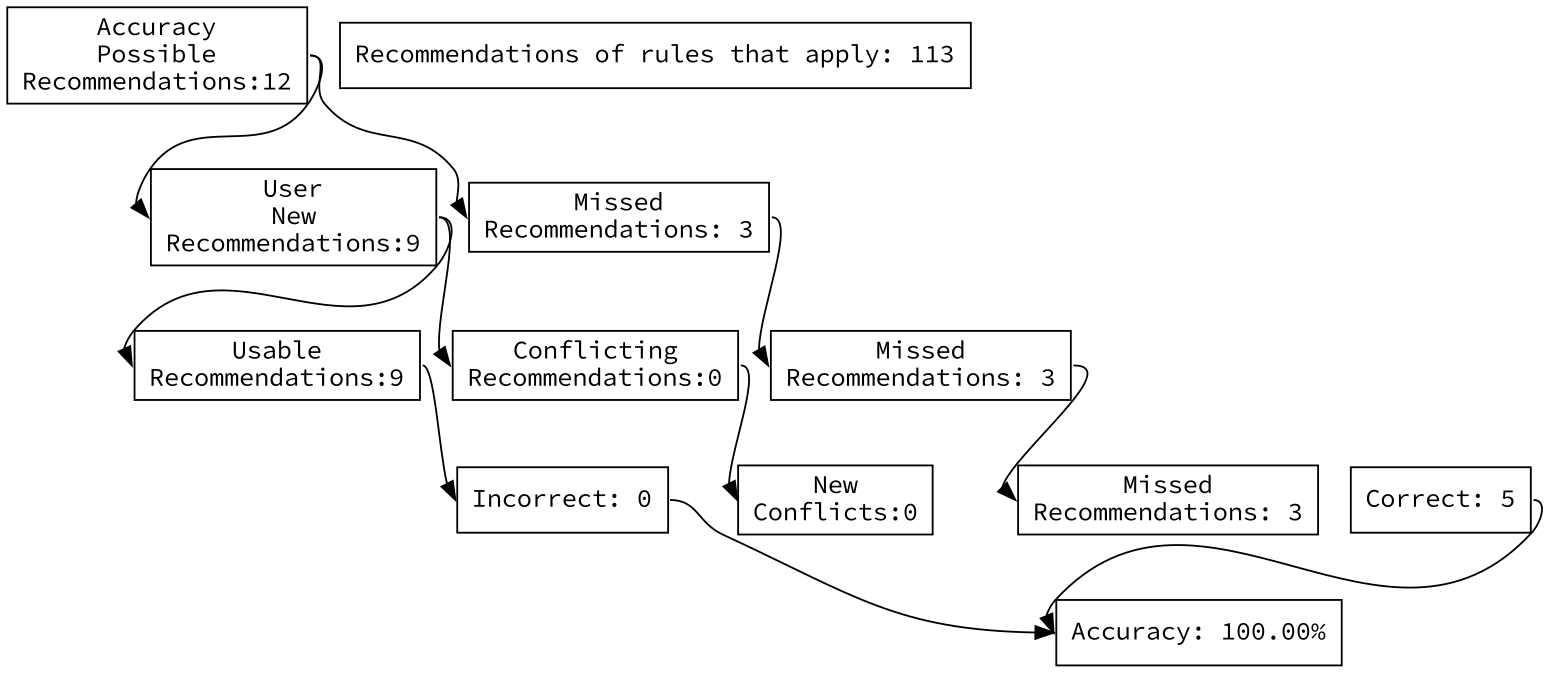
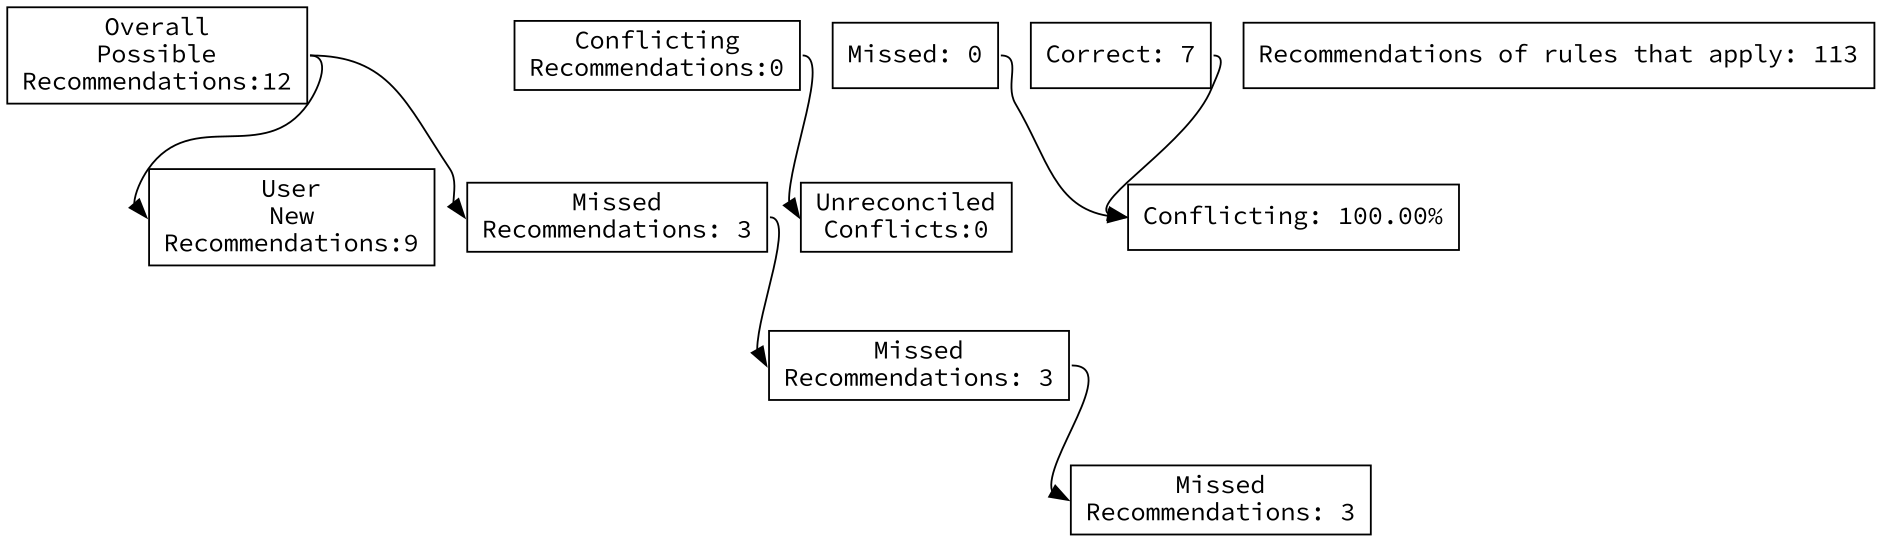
node "Accuracy Possible Recommendations:12": label "Accuracy Possible Recommendations:12" -> "Overall Possible Recommendations:12"
edge "User New Recommendations:9" -> "Conflicting Recommendations:0": removed
node "Usable Recommendations:9": removed
node "Incorrect: 0": label "Incorrect: 0" -> "Missed: 0"
node "New Conflicts:0": label "New Conflicts:0" -> "Unreconciled Conflicts:0"
node "Correct: 5": label "Correct: 5" -> "Correct: 7"
node "Accuracy: 100.00%": label "Accuracy: 100.00%" -> "Conflicting: 100.00%"
